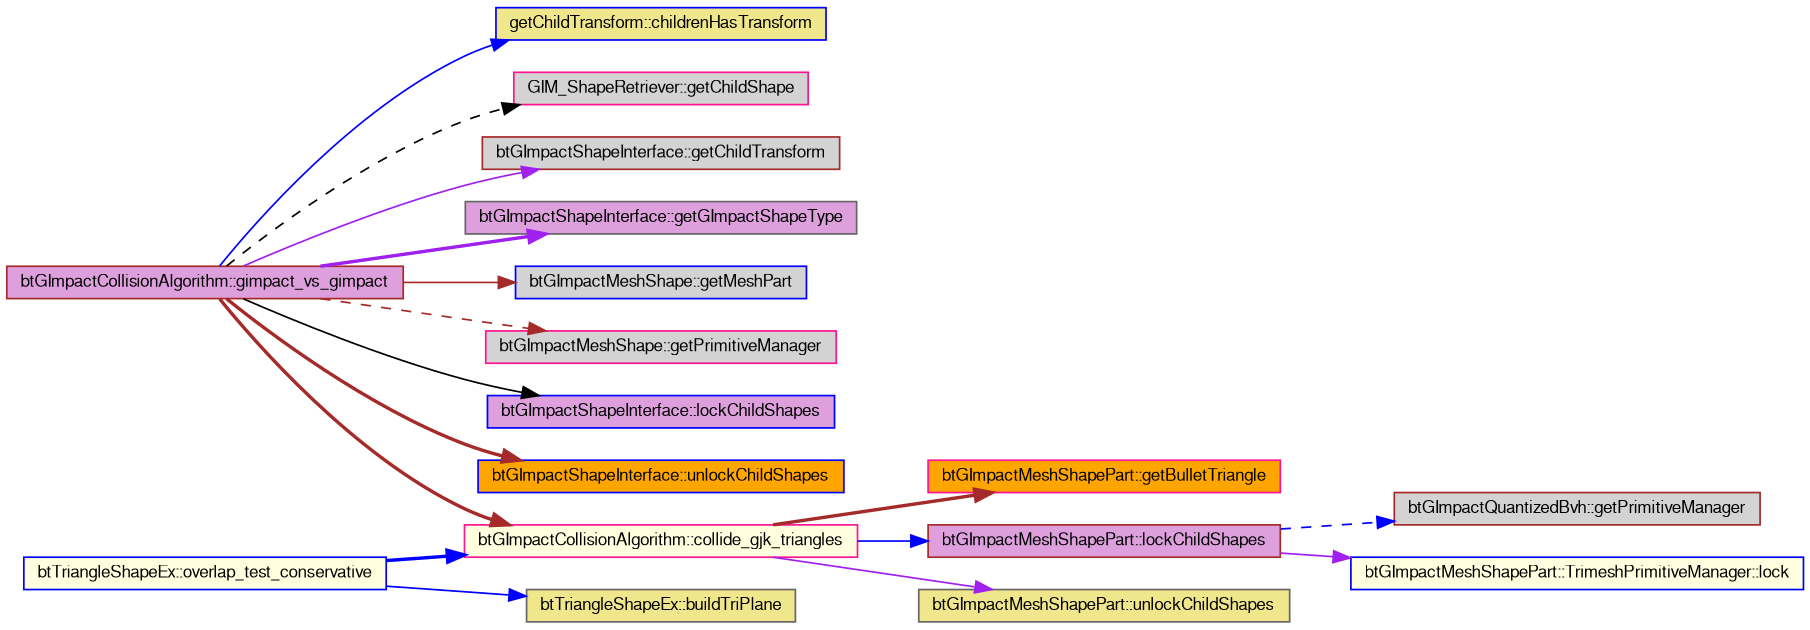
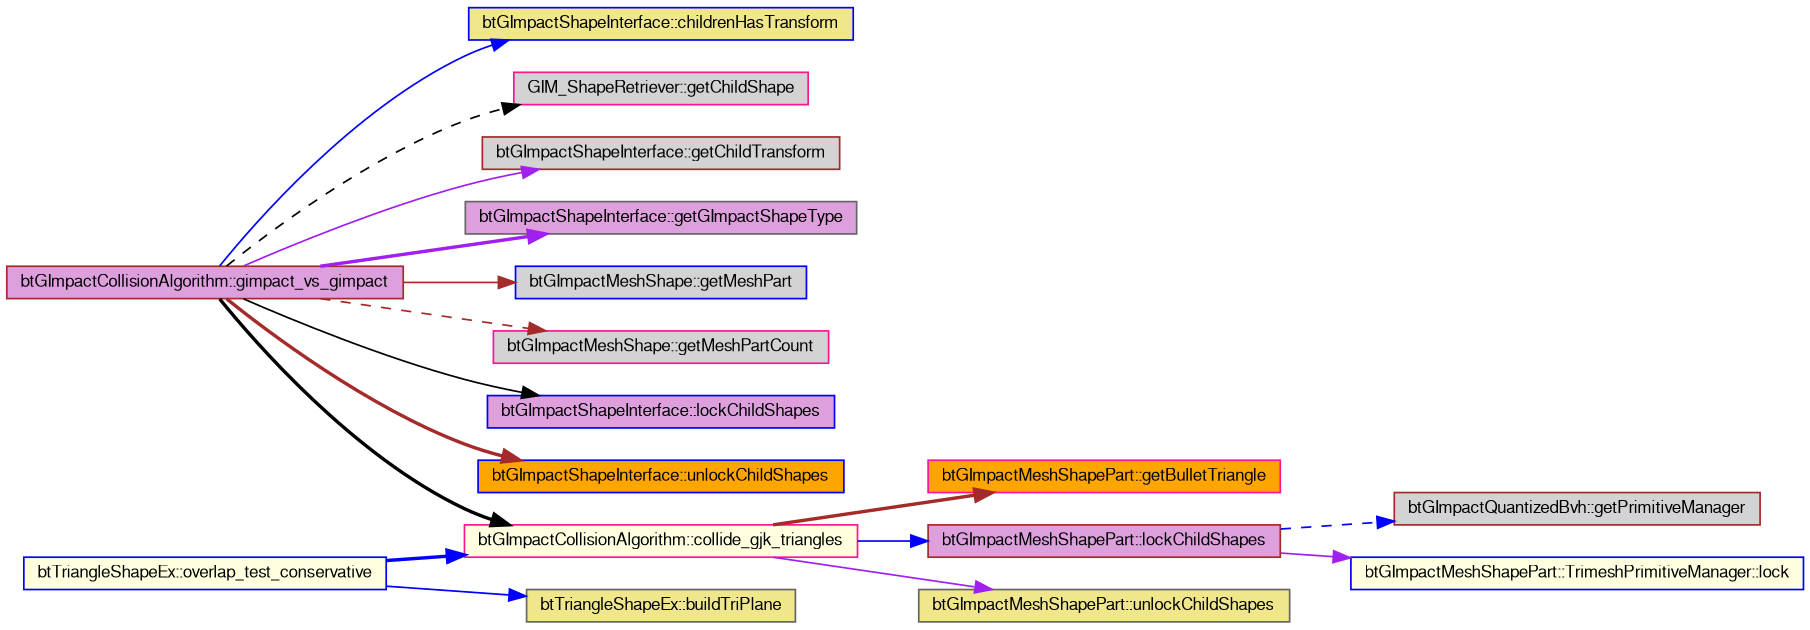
node "getChildTransform::childrenHasTransform": label "getChildTransform::childrenHasTransform" -> "btGImpactShapeInterface::childrenHasTransform"
node "btGImpactMeshShape::getPrimitiveManager": label "btGImpactMeshShape::getPrimitiveManager" -> "btGImpactMeshShape::getMeshPartCount"
edge "btGImpactCollisionAlgorithm::gimpact_vs_gimpact" -> "btGImpactCollisionAlgorithm::collide_gjk_triangles": color brown -> black
